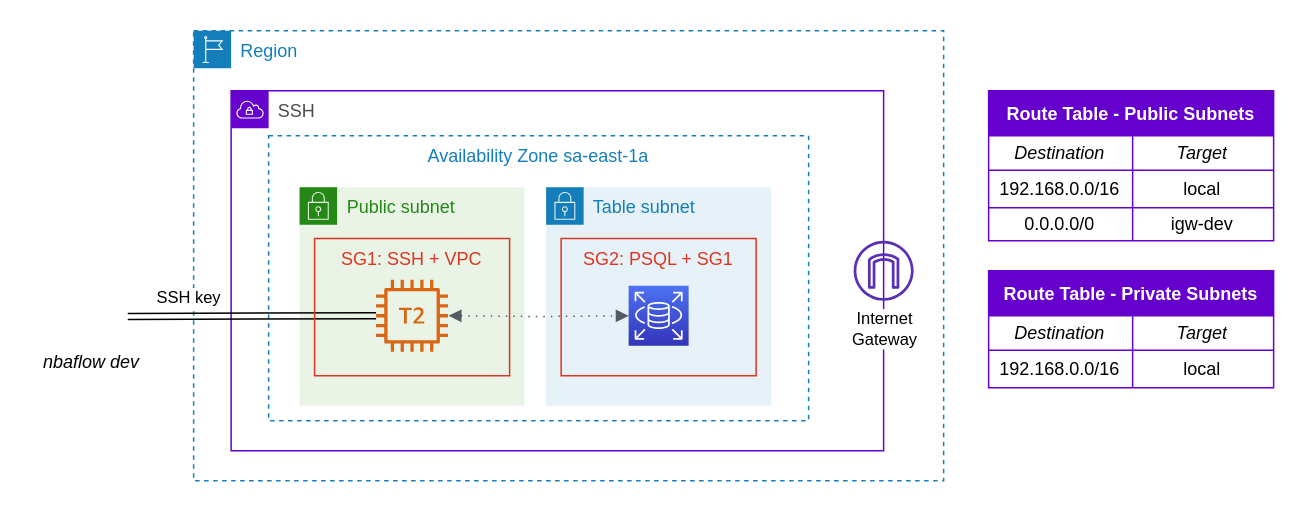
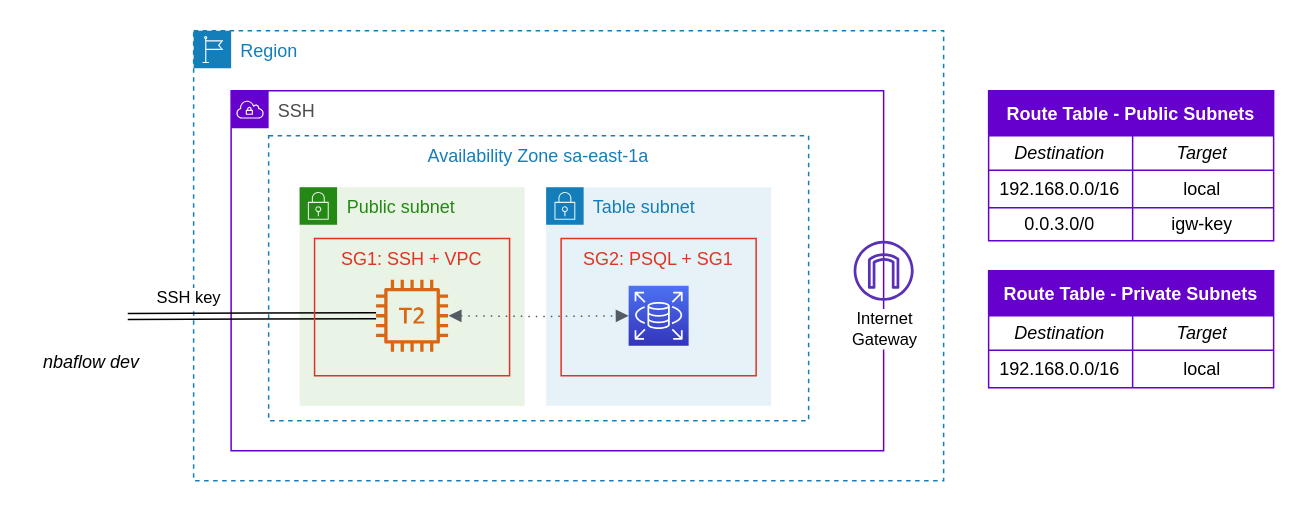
node "0.0.0.0/0": label "0.0.0.0/0" -> "0.0.3.0/0"
node "igw-dev": label "igw-dev" -> "igw-key"
